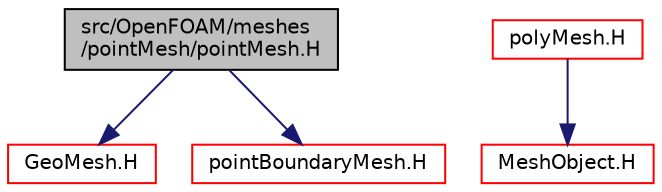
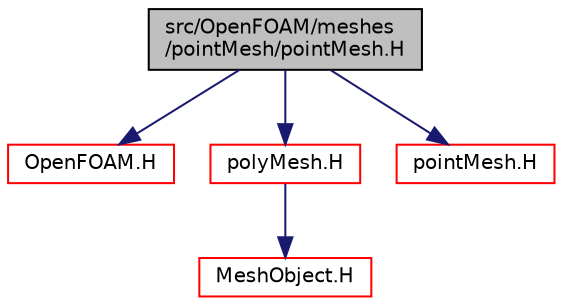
edge "src/OpenFOAM/meshes /pointMesh/pointMesh.H" -> "polyMesh.H": added
node "GeoMesh.H": label "GeoMesh.H" -> "OpenFOAM.H"
node "pointBoundaryMesh.H": label "pointBoundaryMesh.H" -> "pointMesh.H"
